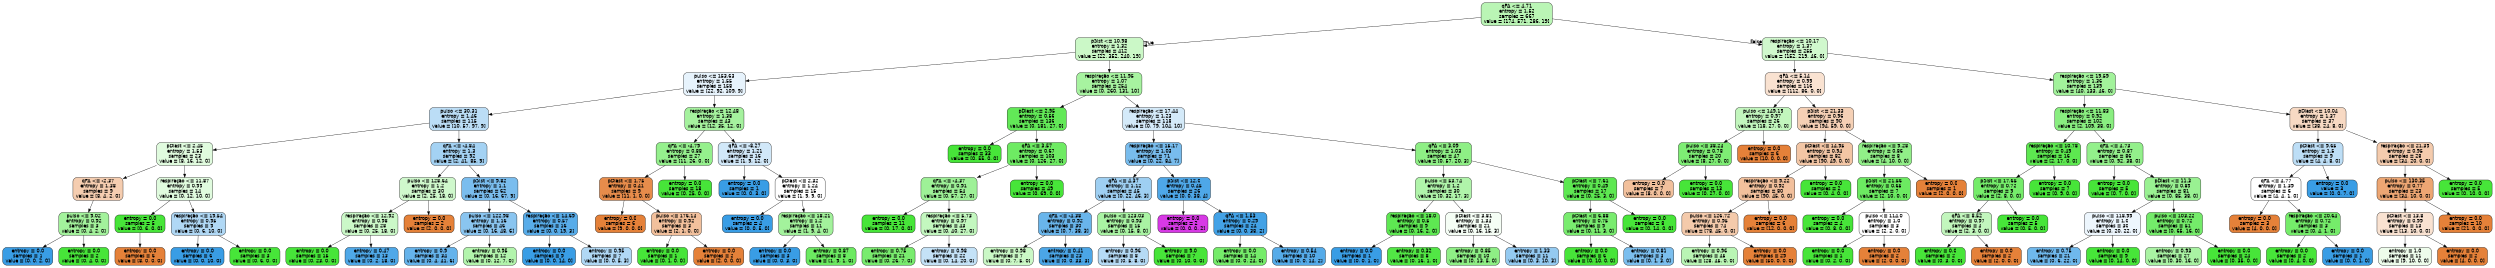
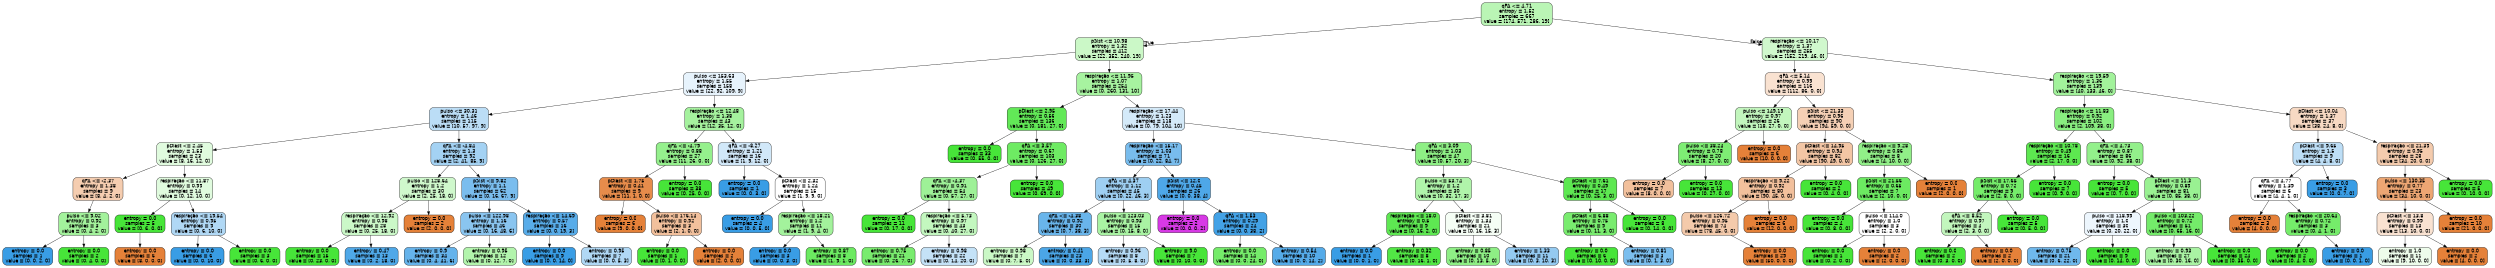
node "entropy = 0.0 samples = 18 value = [0, 25, 0, 0]": label "entropy = 0.0 samples = 18 value = [0, 25, 0, 0]" -> "entropy = 0.0 samples = 38 value = [0, 25, 0, 0]"
node "entropy = 0.0 value = 3 value = [0, 0, 7, 0]": label "entropy = 0.0 value = 3 value = [0, 0, 7, 0]" -> "entropy = 0.0 samples = 3 value = [0, 0, 7, 0]"
node "entropy = 0.96 samples = 45 value = [28, 45, 0, 0]": removed
